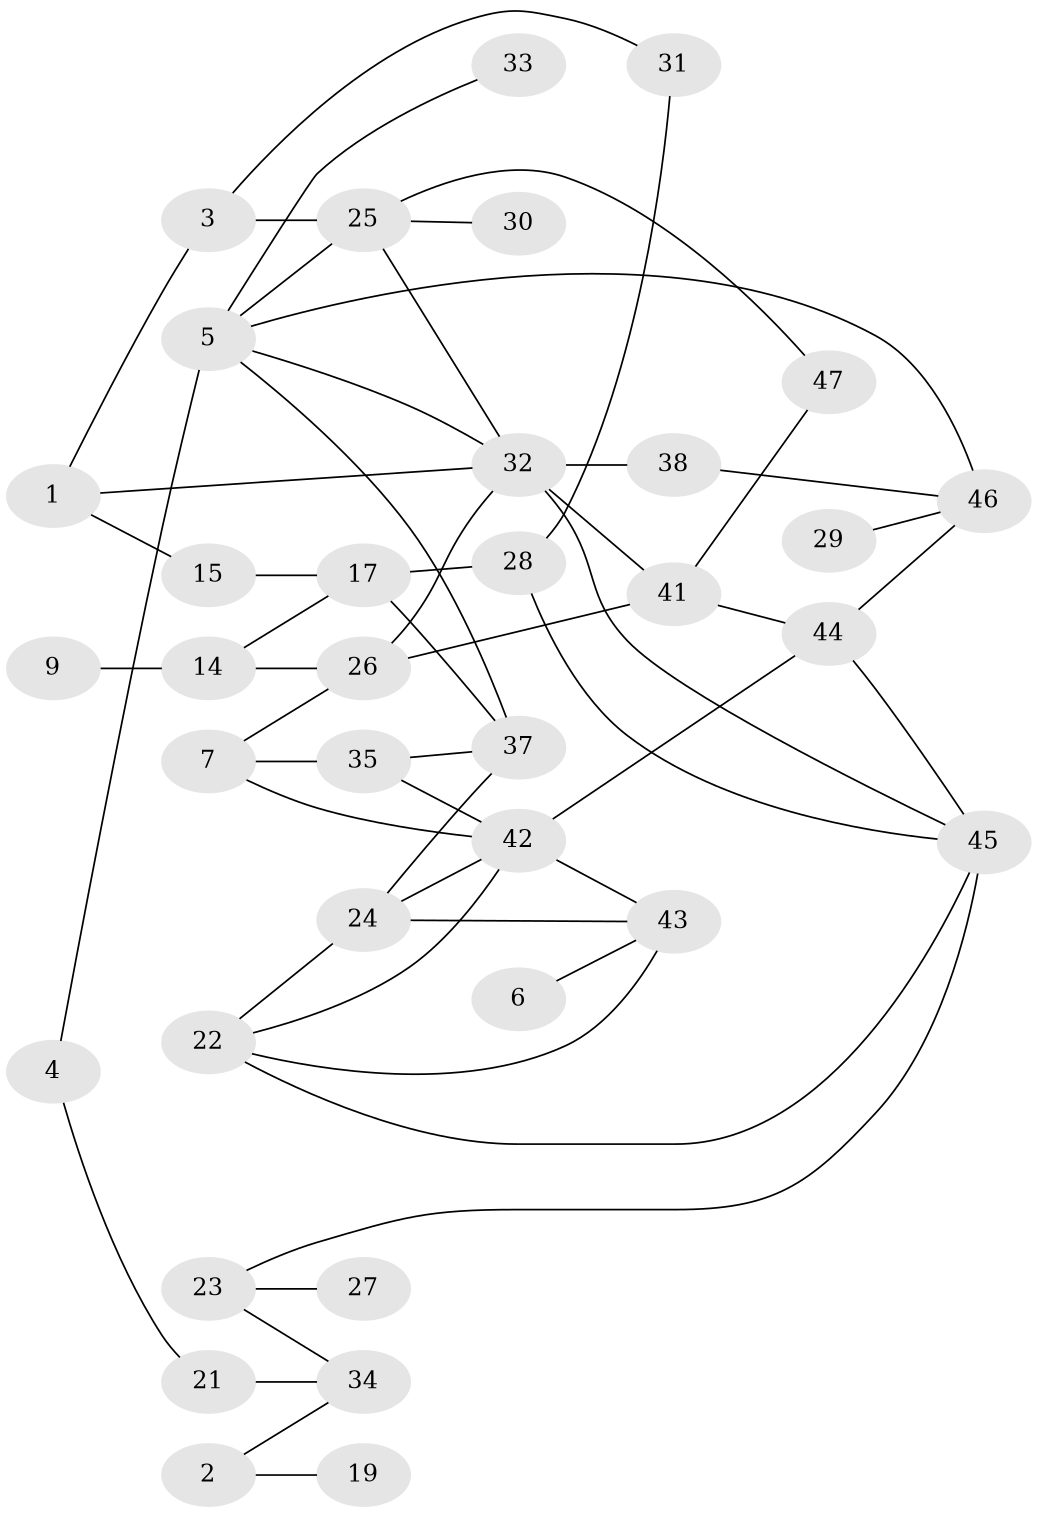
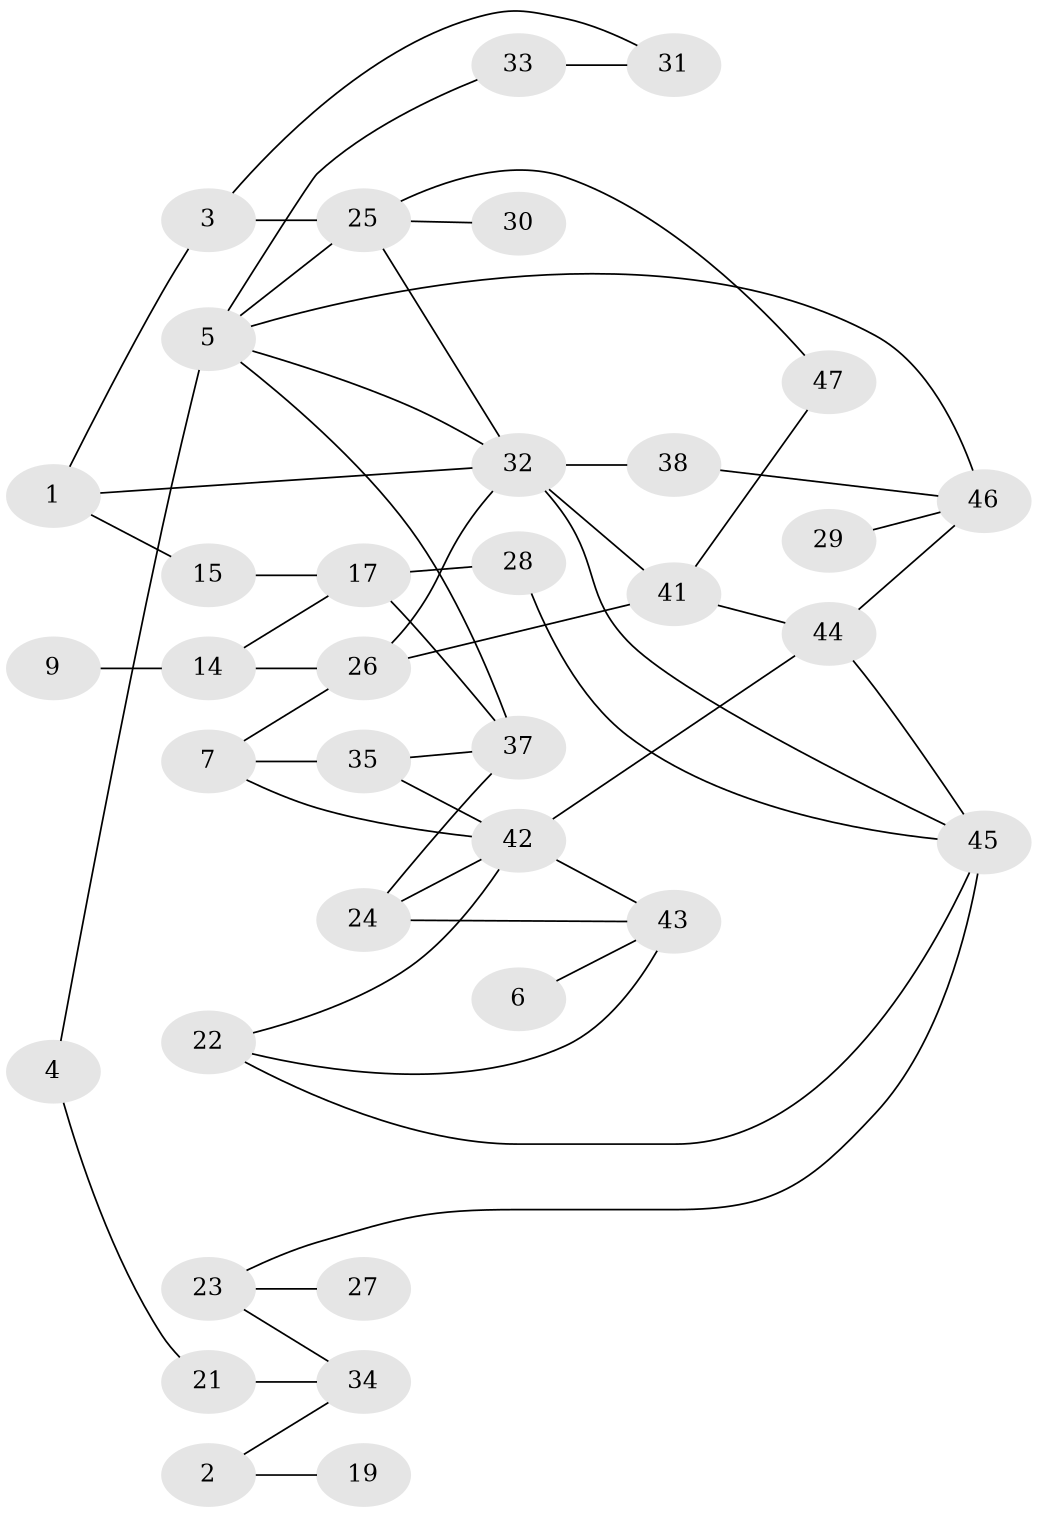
edge "31" -- "28": now "31" -- "33"
edge "24" -- "22": removed
